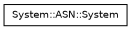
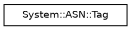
node "System::ASN::System": label "System::ASN::System" -> "System::ASN::Tag"
